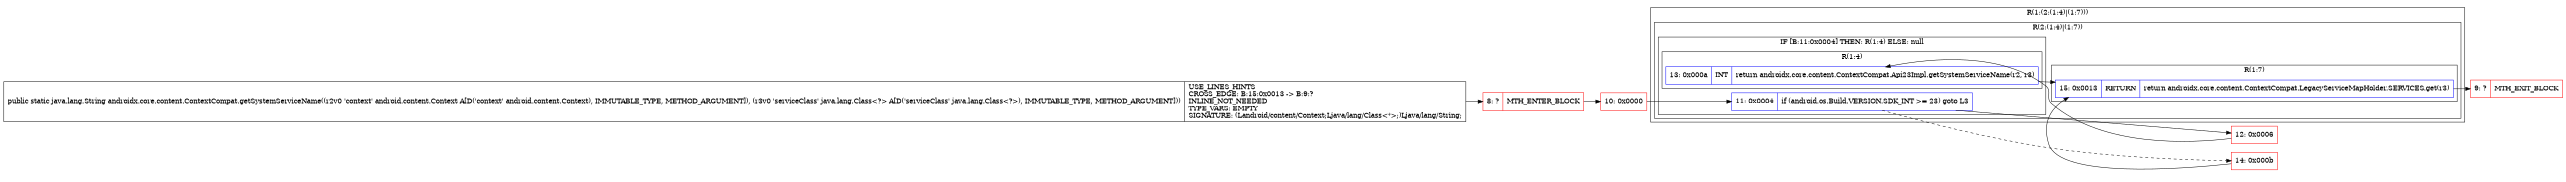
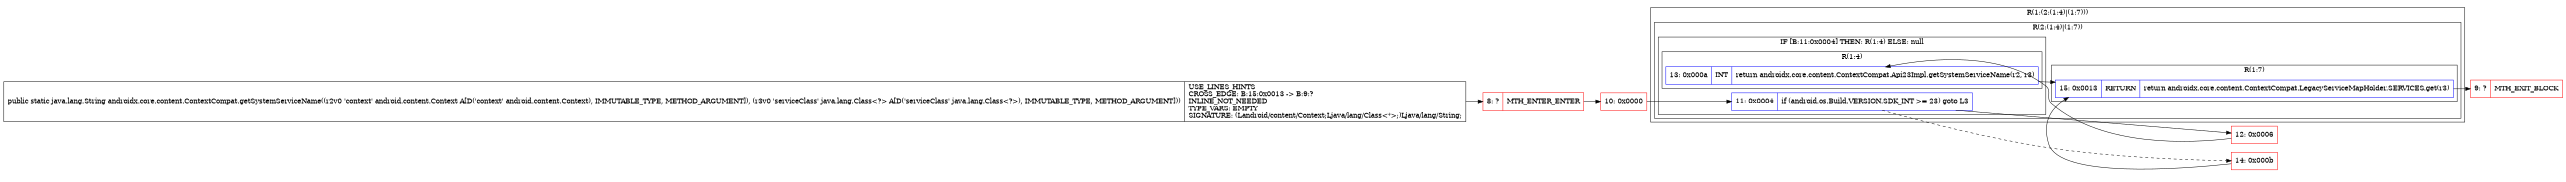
node "8: ?": text "MTH_ENTER_BLOCK" -> "MTH_ENTER_ENTER"
